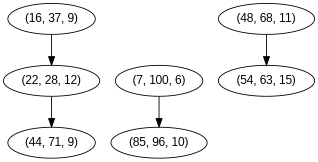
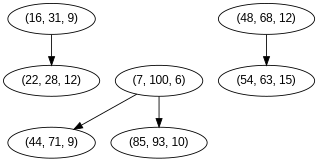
node "(16, 37, 9)": label "(16, 37, 9)" -> "(16, 31, 9)"
node "(48, 68, 11)": label "(48, 68, 11)" -> "(48, 68, 12)"
edge "(22, 28, 12)" -> "(44, 71, 9)": now "(7, 100, 6)" -> "(44, 71, 9)"
node "(85, 96, 10)": label "(85, 96, 10)" -> "(85, 93, 10)"
